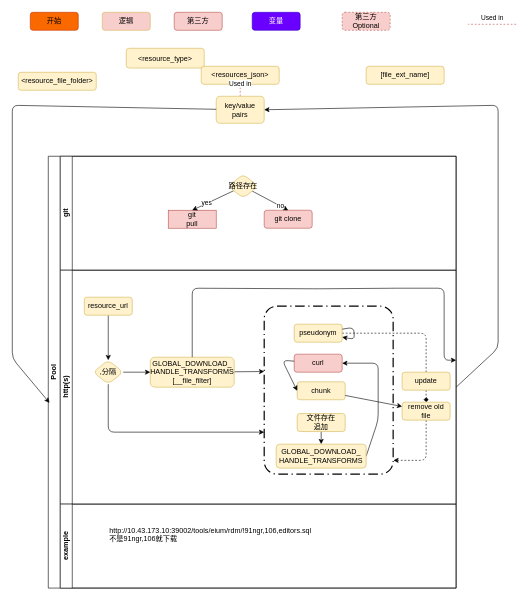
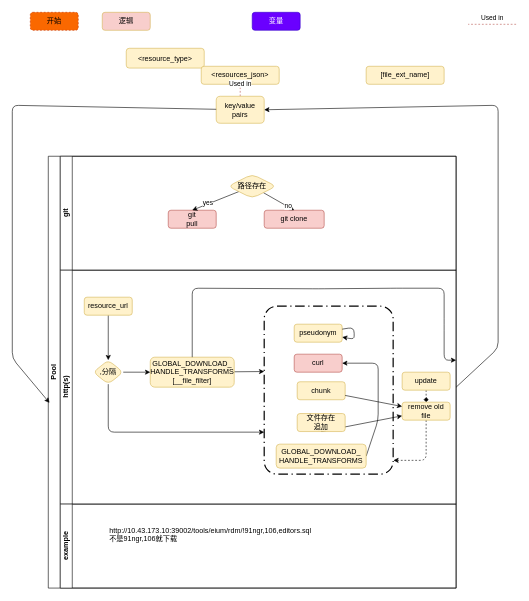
node "开始": style solid -> dashed
node "第三方": removed
node "第三方 Optional": removed
node "<resource_file_folder>": removed
node "路径存在": size 30x24 -> 48x24
node "git pull": shape rectangle -> rounded rectangle
node "git clone": size 48x18 -> 60x18
edge "pseudonym" -- "update": removed
edge "curl" -> "chunk": removed
edge "文件存在 追加" -> "GLOBAL_DOWNLOAD_ HANDLE_TRANSFORMS": now "文件存在 追加" -> "remove old file"
